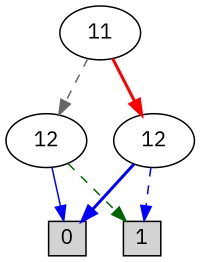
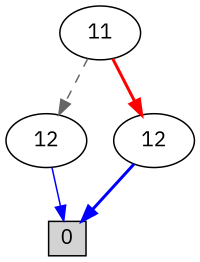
node "1": removed
